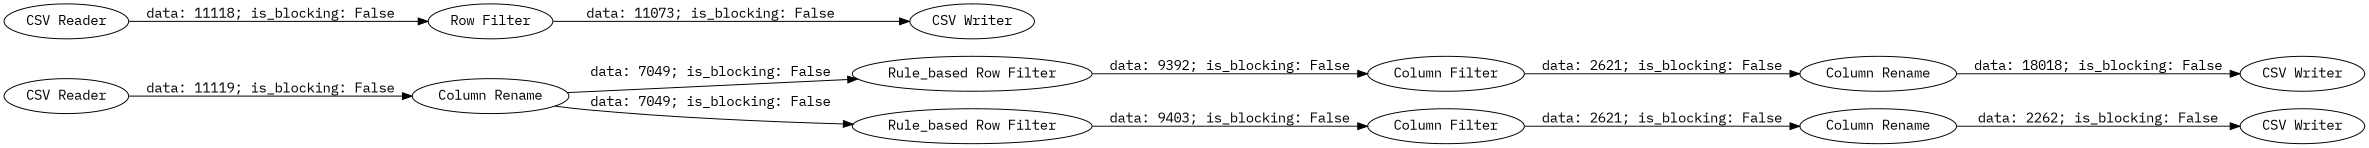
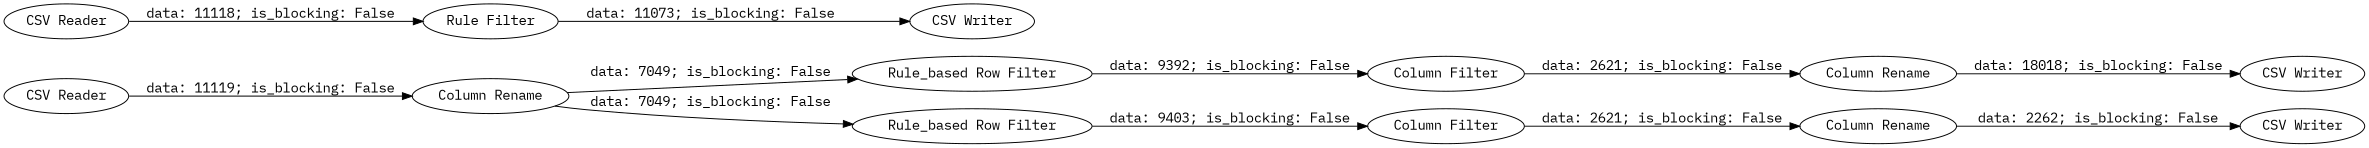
node "Row Filter": label "Row Filter" -> "Rule Filter"
